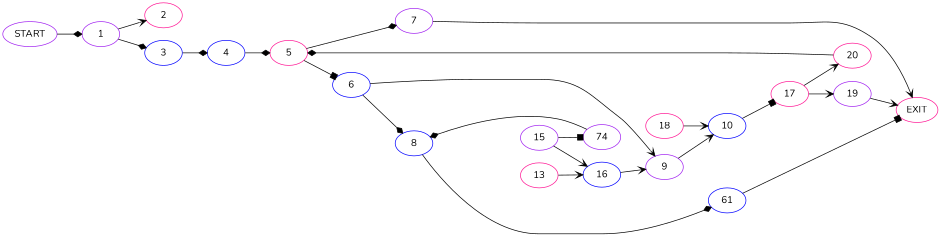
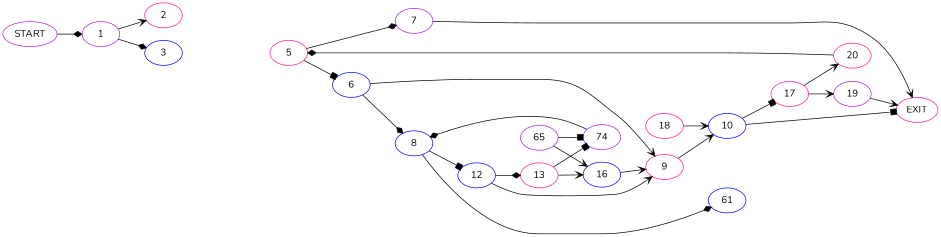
node "4": removed
node "15": label "15" -> "65"
edge "61" -> "EXIT": now "10" -> "EXIT"
edge "13" -> "74": added
node "9": color purple -> deeppink
node "12": added
